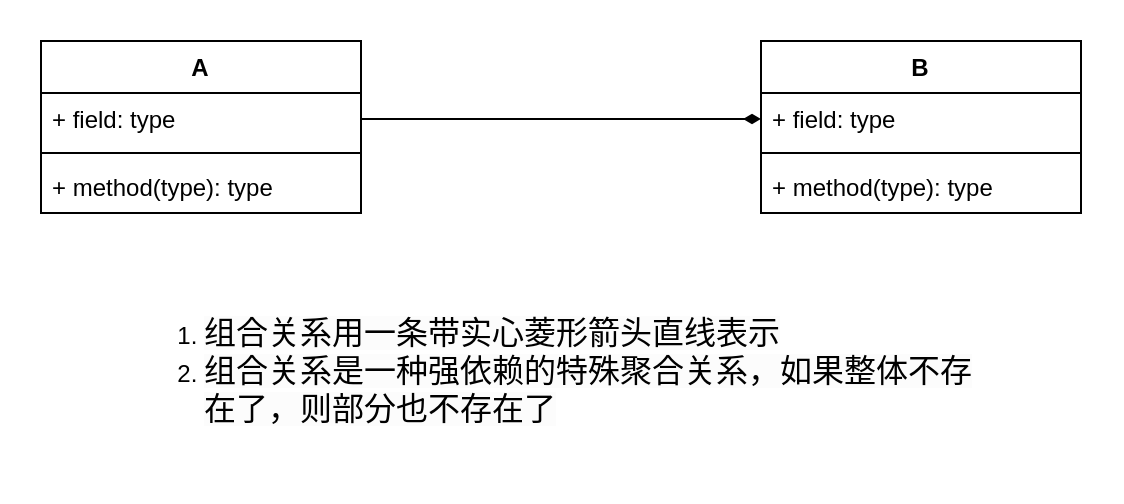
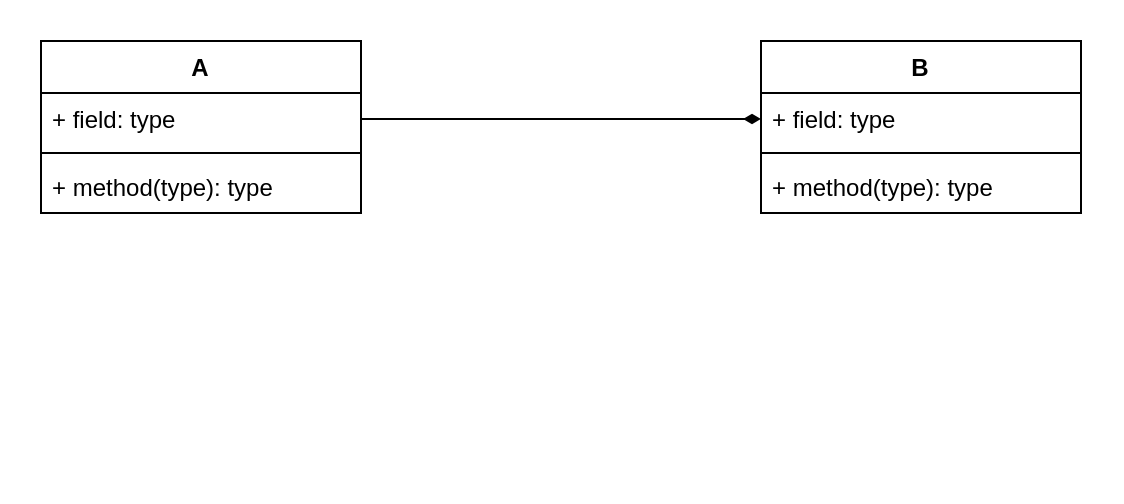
node "组合关系用一条带实心菱形箭头直线表示 组合关系是一种强依赖的特殊聚合关系，如果整体不存在了，则部分也不存在了": removed
